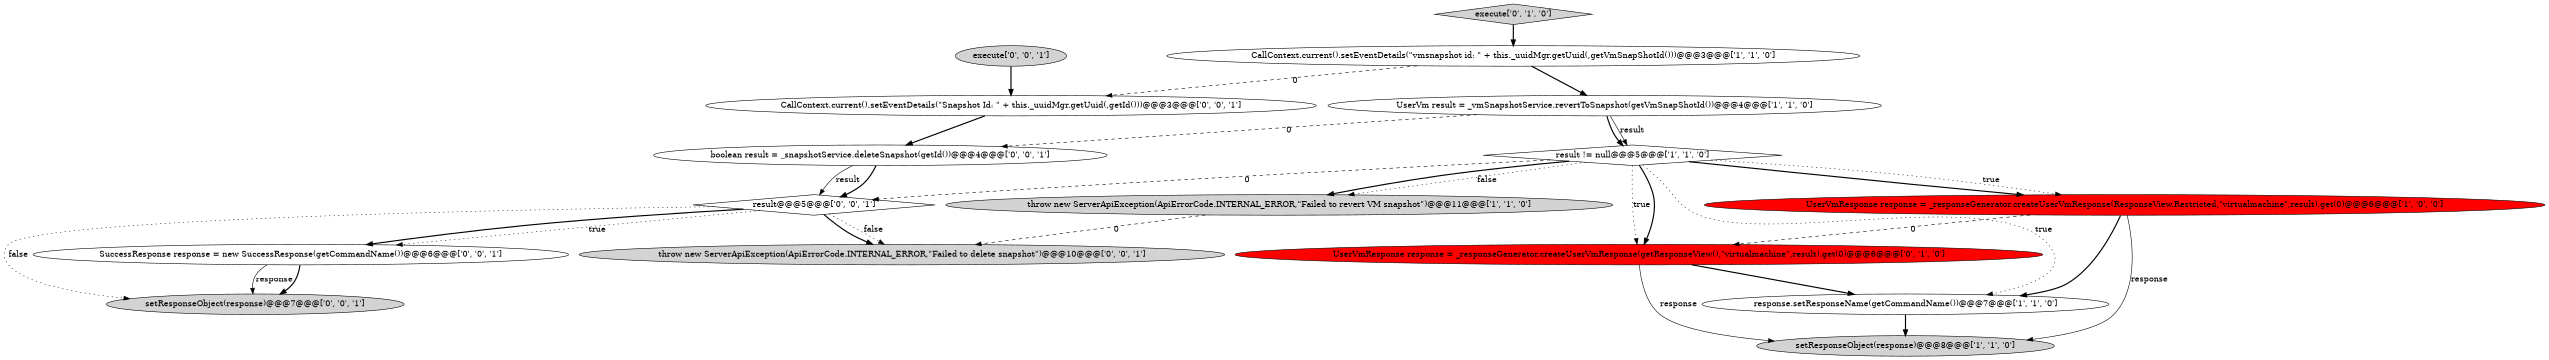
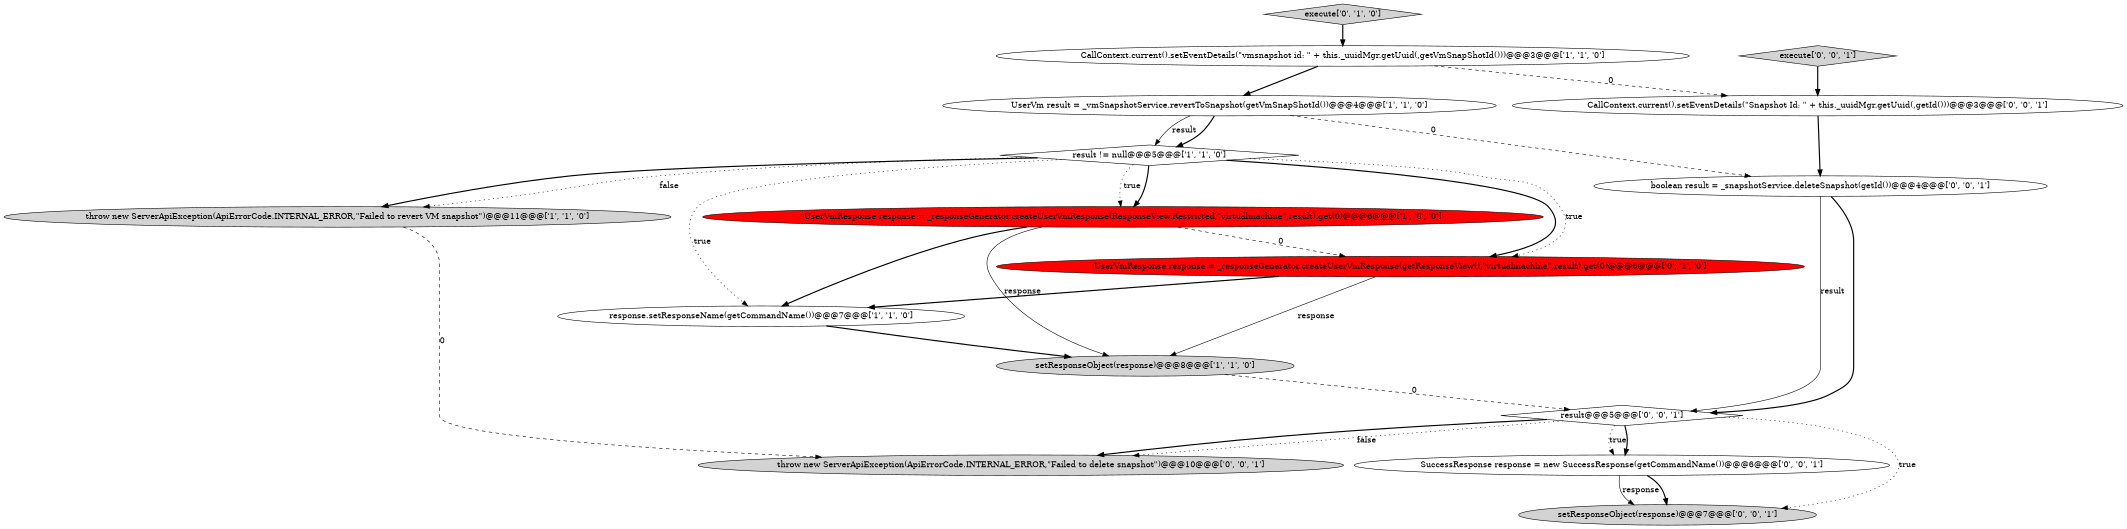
node "execute['0', '0', '1']": shape ellipse -> diamond
edge "result != null@@@5@@@['1', '1', '0']" -> "result@@@5@@@['0', '0', '1']": now "setResponseObject(response)@@@8@@@['1', '1', '0']" -> "result@@@5@@@['0', '0', '1']"
edge "result@@@5@@@['0', '0', '1']" -> "setResponseObject(response)@@@7@@@['0', '0', '1']": label "false" -> "true"
